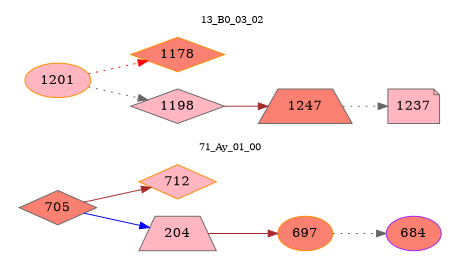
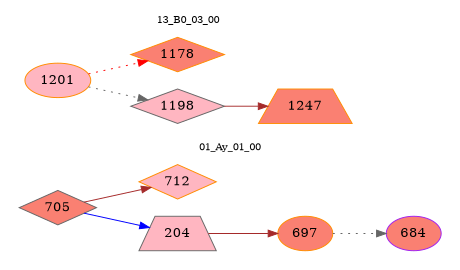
cluster "13_B0_03_02": label "13_B0_03_02" -> "13_B0_03_00"
node "1247": color gray40 -> darkorange
node "1237": removed
cluster "71_Ay_01_00": label "71_Ay_01_00" -> "01_Ay_01_00"
